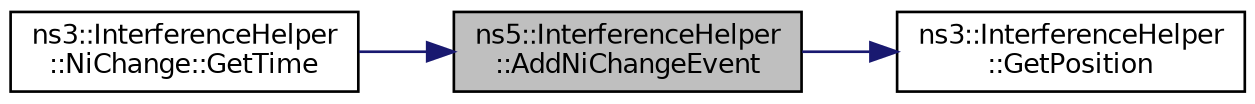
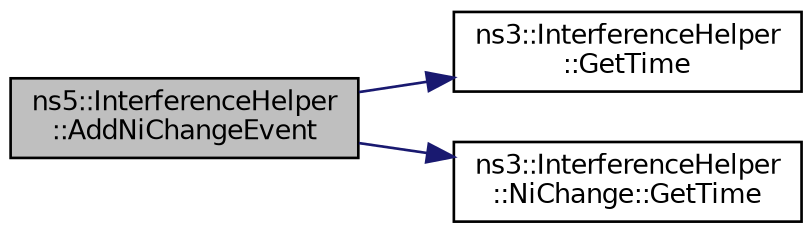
edge "ns3::InterferenceHelper ::NiChange::GetTime" -> "ns5::InterferenceHelper ::AddNiChangeEvent": reversed
node "ns3::InterferenceHelper ::GetPosition": label "ns3::InterferenceHelper ::GetPosition" -> "ns3::InterferenceHelper ::GetTime"
